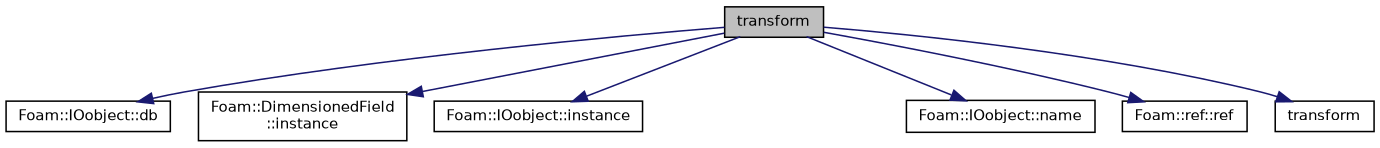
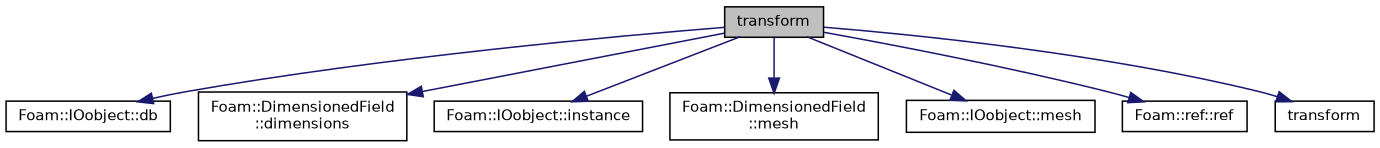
node "Foam::DimensionedField ::instance": label "Foam::DimensionedField ::instance" -> "Foam::DimensionedField ::dimensions"
node "Foam::DimensionedField ::mesh": added
node "Foam::IOobject::name": label "Foam::IOobject::name" -> "Foam::IOobject::mesh"
